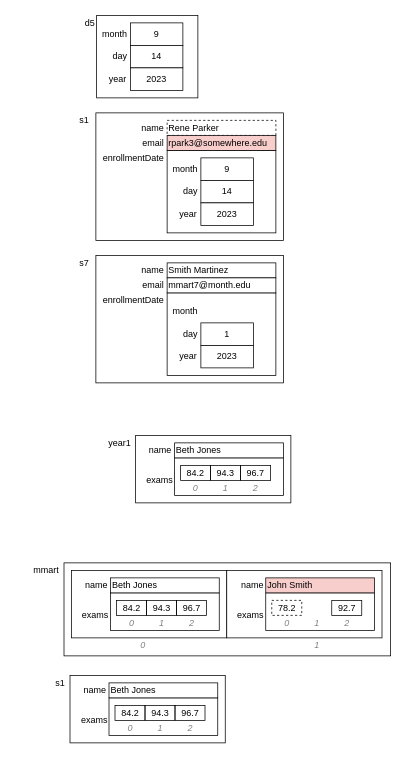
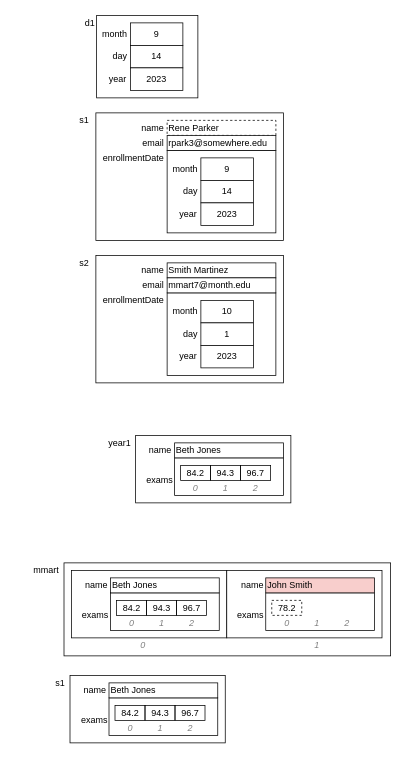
node "d5": label "d5" -> "d1"
node "rpark3@somewhere.edu": fillcolor #f8cecc -> #ffffff
node "s7": label "s7" -> "s2"
node "10": added
node "92.7": removed
